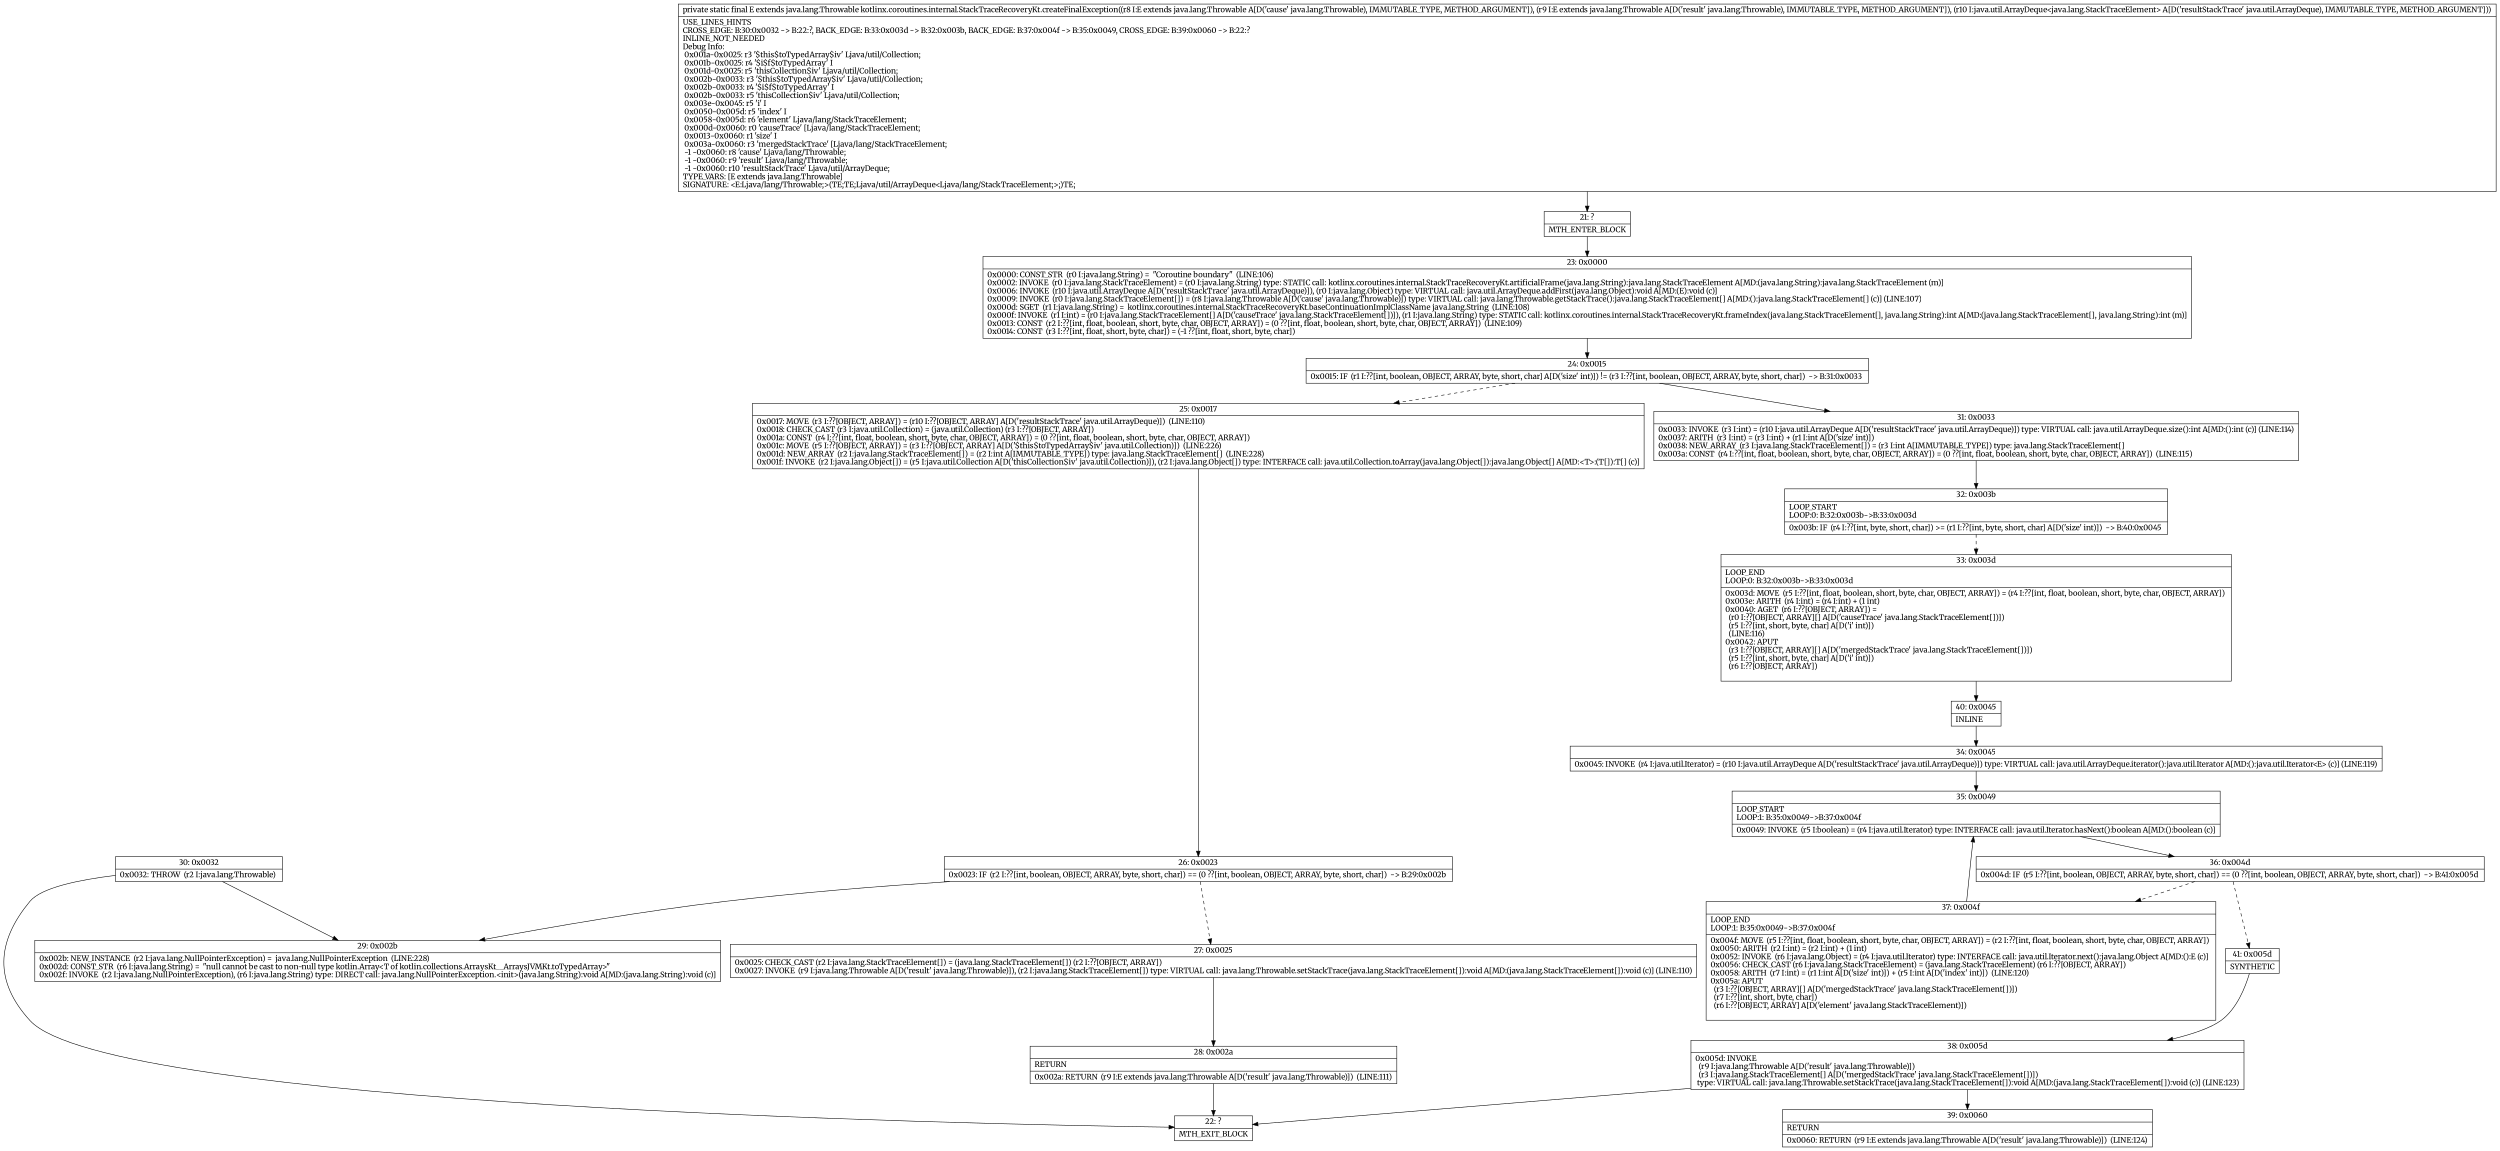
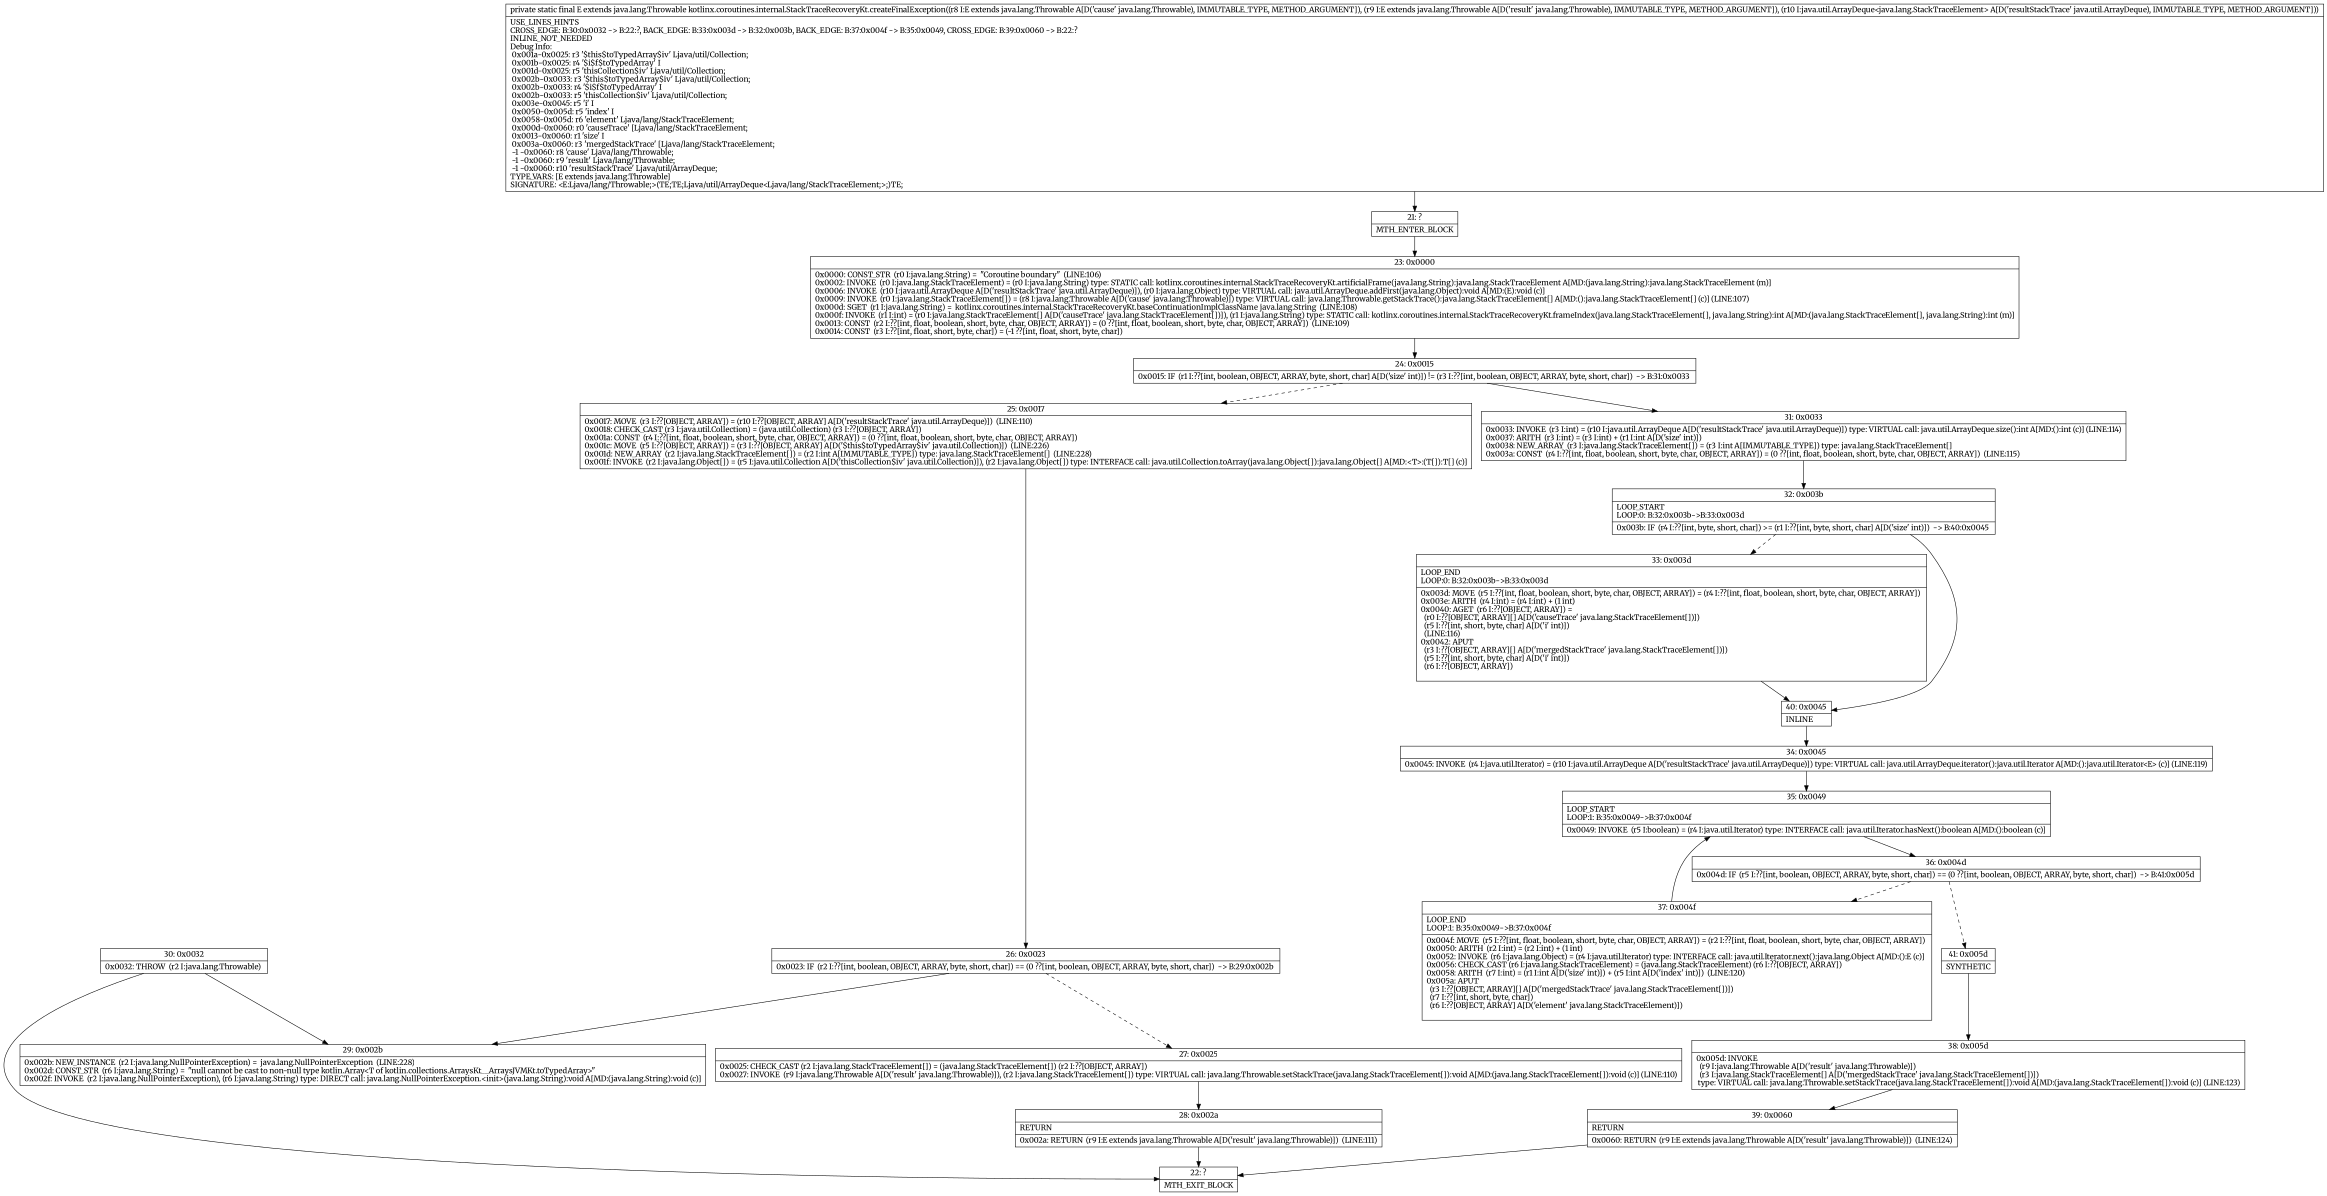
edge "32: 0x003b" -> "40: 0x0045": added
edge "38: 0x005d" -> "22: ?": now "39: 0x0060" -> "22: ?"
